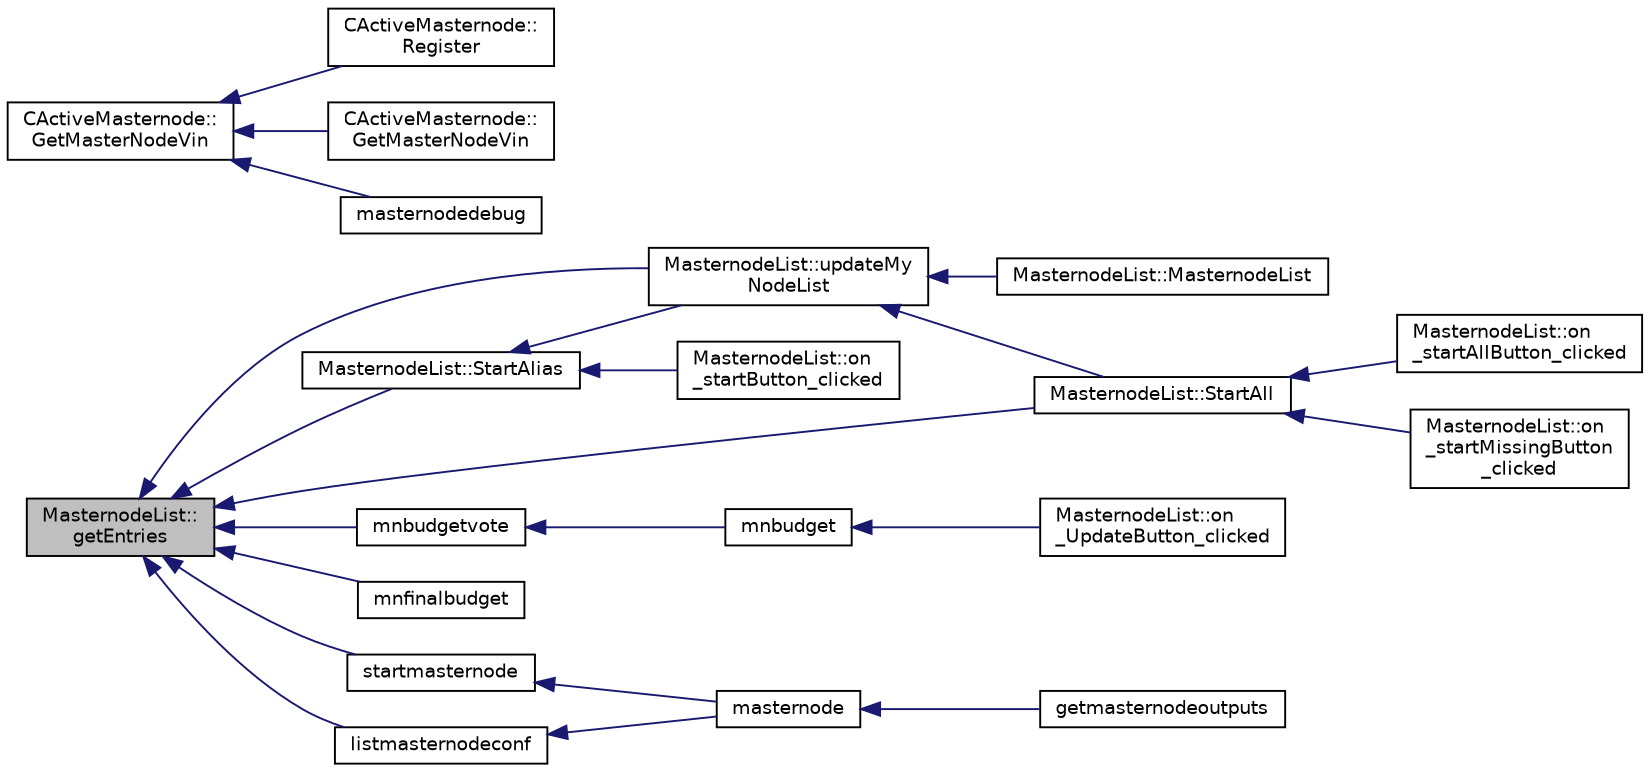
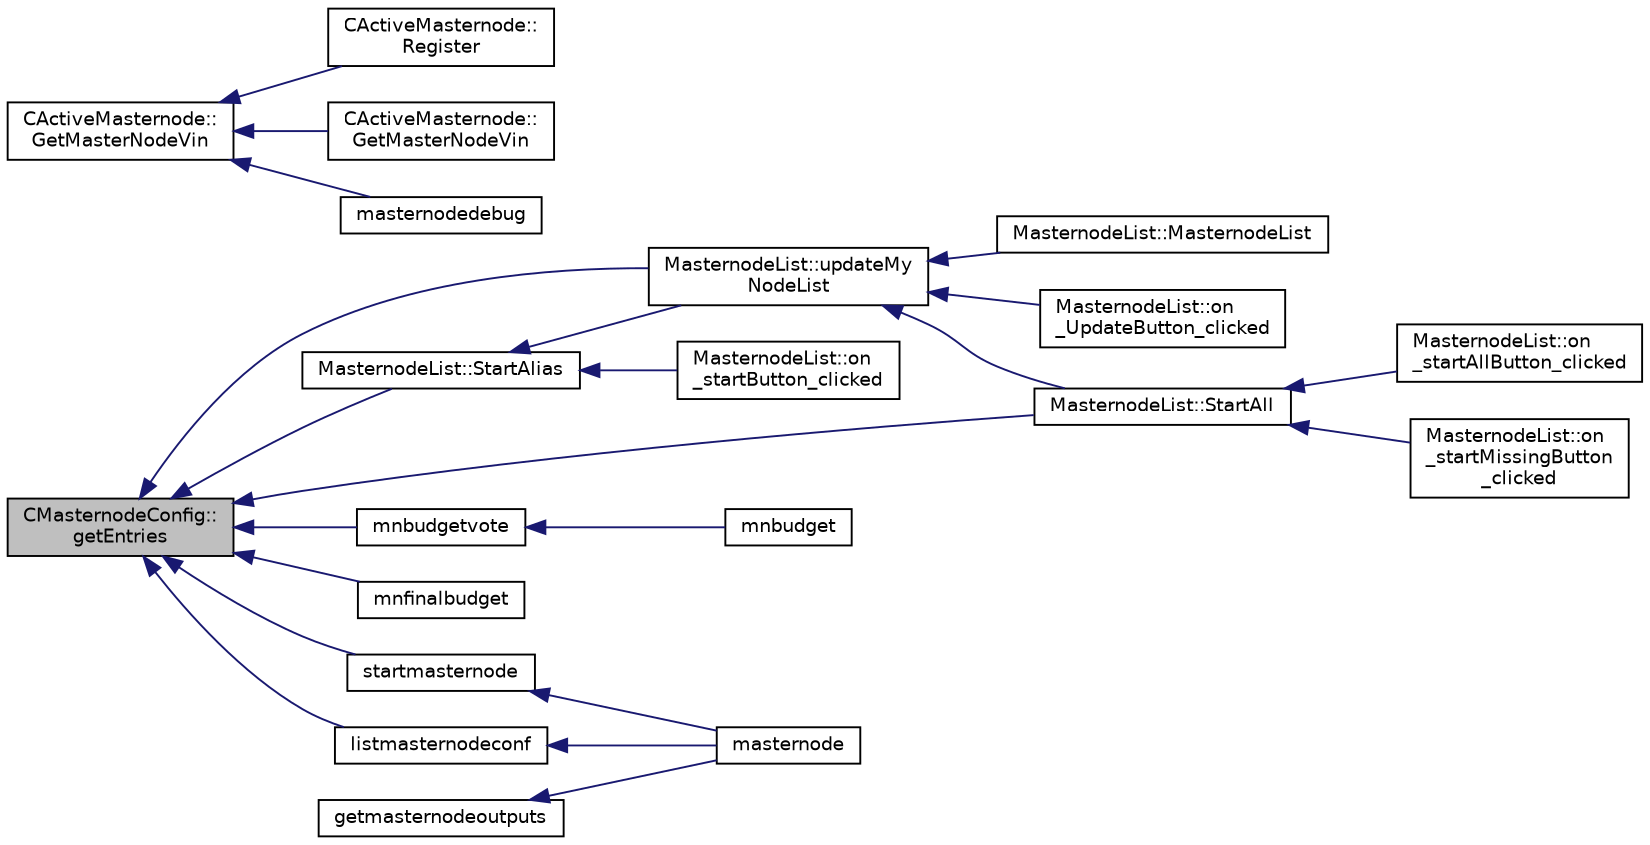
node "MasternodeList:: getEntries": label "MasternodeList:: getEntries" -> "CMasternodeConfig:: getEntries"
edge "MasternodeList::on _UpdateButton_clicked" -> "mnbudget": now "MasternodeList::on _UpdateButton_clicked" -> "MasternodeList::updateMy NodeList"
edge "getmasternodeoutputs" -> "masternode": reversed
